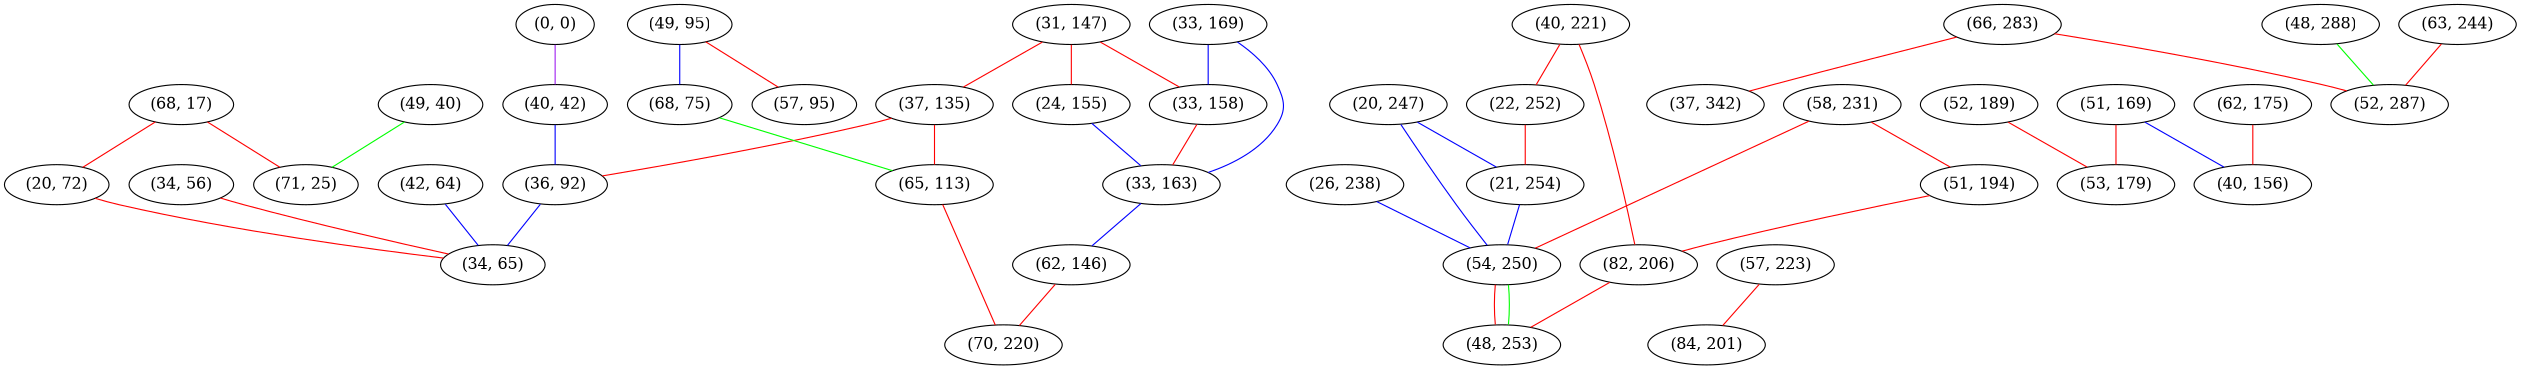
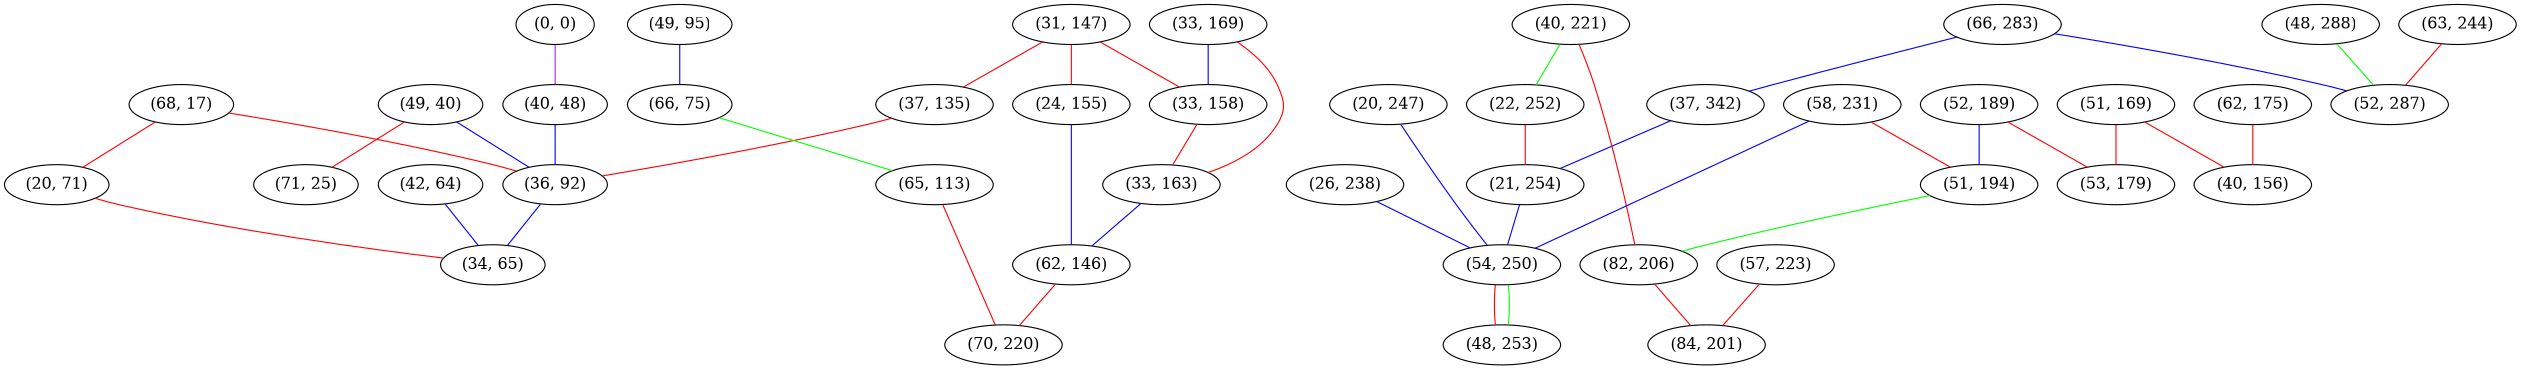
edge "(66, 283)" -- "(52, 287)": color red -> blue
edge "(66, 283)" -- "(37, 342)": color red -> blue
edge "(40, 221)" -- "(22, 252)": color red -> green
node "(40, 42)": label "(40, 42)" -> "(40, 48)"
node "(68, 75)": label "(68, 75)" -> "(66, 75)"
node "(57, 95)": removed
edge "(33, 169)" -- "(33, 163)": color blue -> red
edge "(68, 17)" -- "(71, 25)": now "(68, 17)" -- "(36, 92)"
edge "(49, 40)" -- "(71, 25)": color green -> red
edge "(49, 40)" -- "(36, 92)": added
edge "(37, 135)" -- "(65, 113)": removed
edge "(24, 155)" -- "(33, 163)": now "(24, 155)" -- "(62, 146)"
edge "(20, 247)" -- "(21, 254)": now "(37, 342)" -- "(21, 254)"
edge "(52, 189)" -- "(51, 194)": added
edge "(51, 169)" -- "(40, 156)": color blue -> red
node "(20, 72)": label "(20, 72)" -> "(20, 71)"
node "(34, 56)": removed
edge "(58, 231)" -- "(54, 250)": color red -> blue
edge "(51, 194)" -- "(82, 206)": color red -> green
edge "(82, 206)" -- "(48, 253)": now "(82, 206)" -- "(84, 201)"
